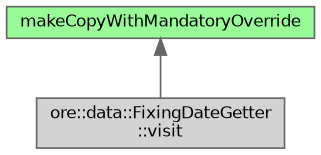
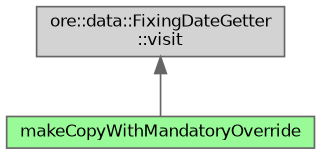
edge "ore::data::FixingDateGetter ::visit" -> "makeCopyWithMandatoryOverride": reversed
